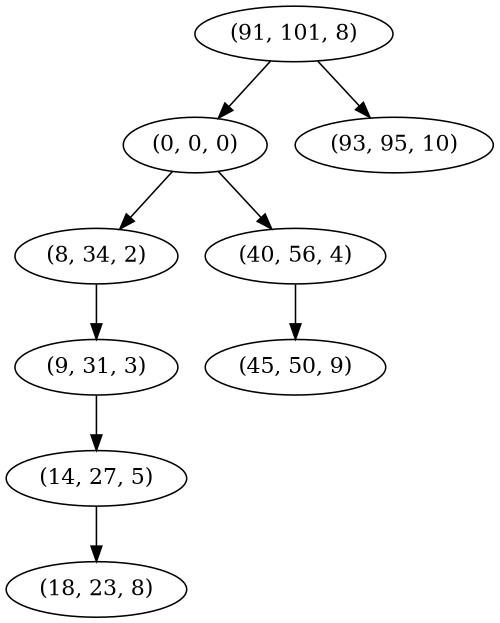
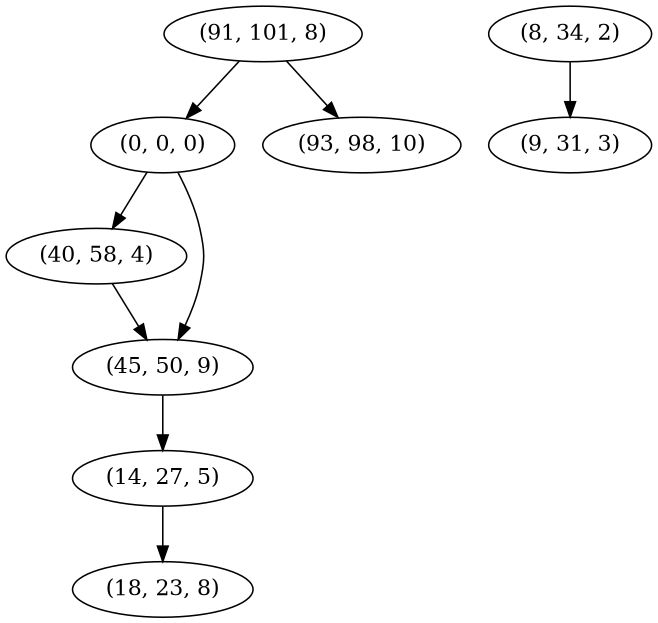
node "(93, 95, 10)": label "(93, 95, 10)" -> "(93, 98, 10)"
edge "(0, 0, 0)" -> "(8, 34, 2)": now "(0, 0, 0)" -> "(45, 50, 9)"
node "(40, 56, 4)": label "(40, 56, 4)" -> "(40, 58, 4)"
edge "(9, 31, 3)" -> "(14, 27, 5)": now "(45, 50, 9)" -> "(14, 27, 5)"
